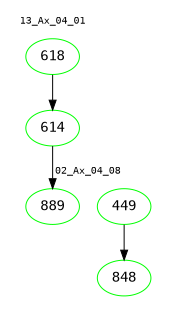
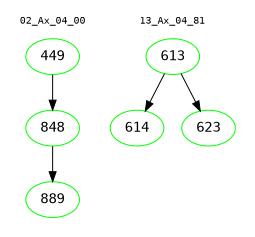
cluster "13_Ax_04_01": label "13_Ax_04_01" -> "13_Ax_04_81"
node "618": label "618" -> "613"
node "623": added
edge "614" -> "889": now "848" -> "889"
cluster "02_Ax_04_08": label "02_Ax_04_08" -> "02_Ax_04_00"
